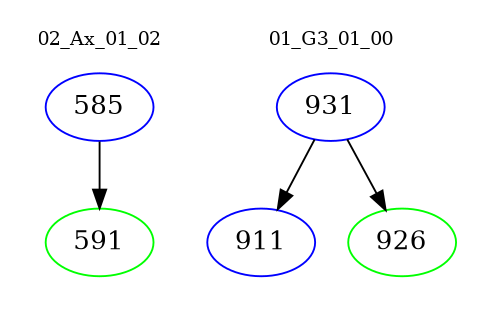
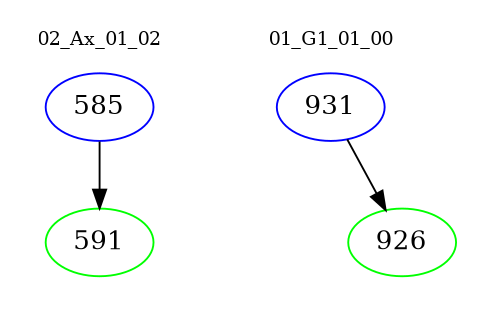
cluster "01_G3_01_00": label "01_G3_01_00" -> "01_G1_01_00"
node "911": removed
